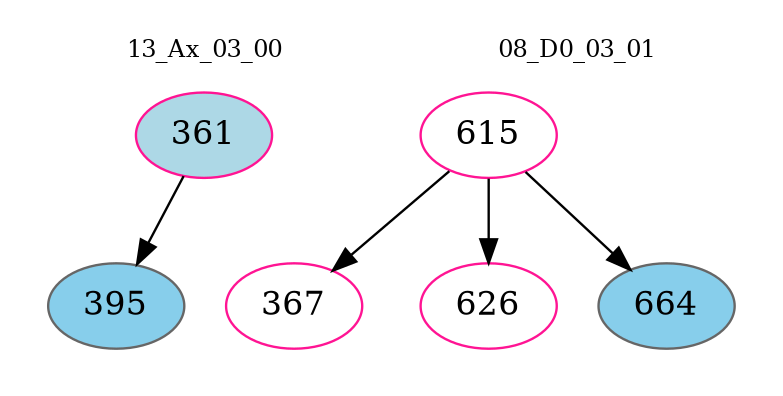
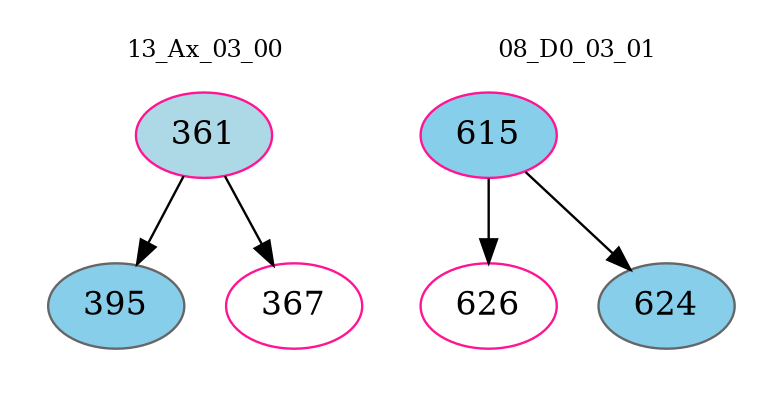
node "615": fillcolor white -> skyblue
edge "615" -> "367": now "361" -> "367"
node "664": label "664" -> "624"
